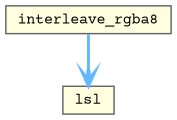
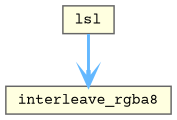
edge "interleave_rgba8" -> "lsl": reversed
